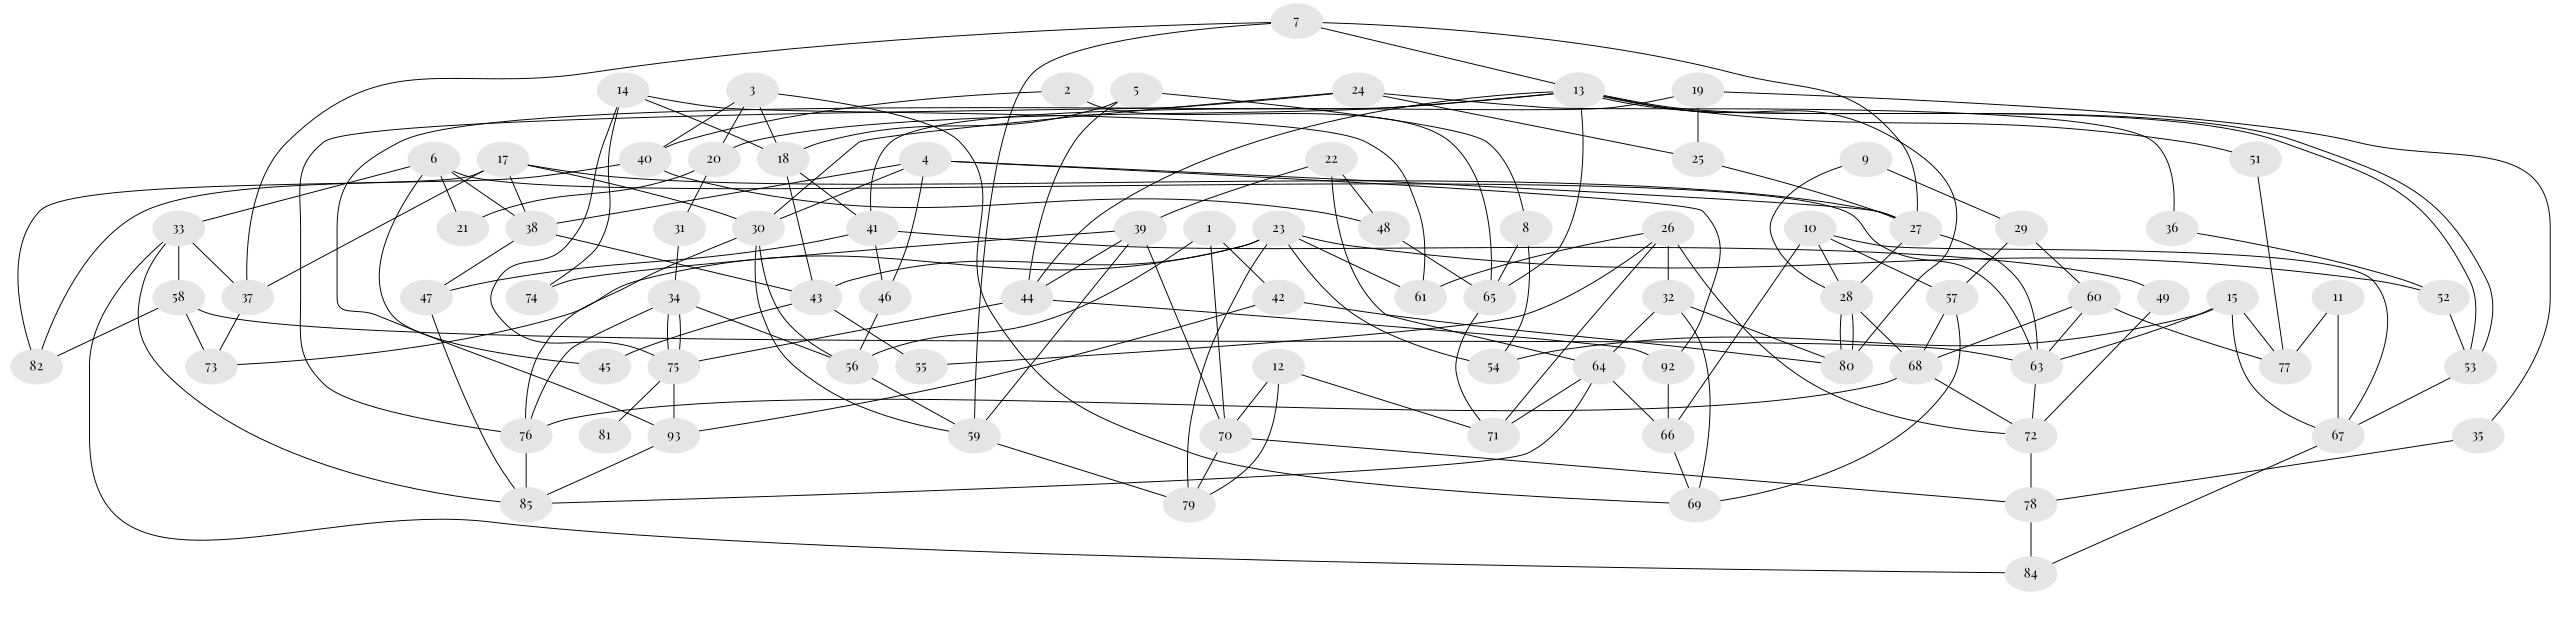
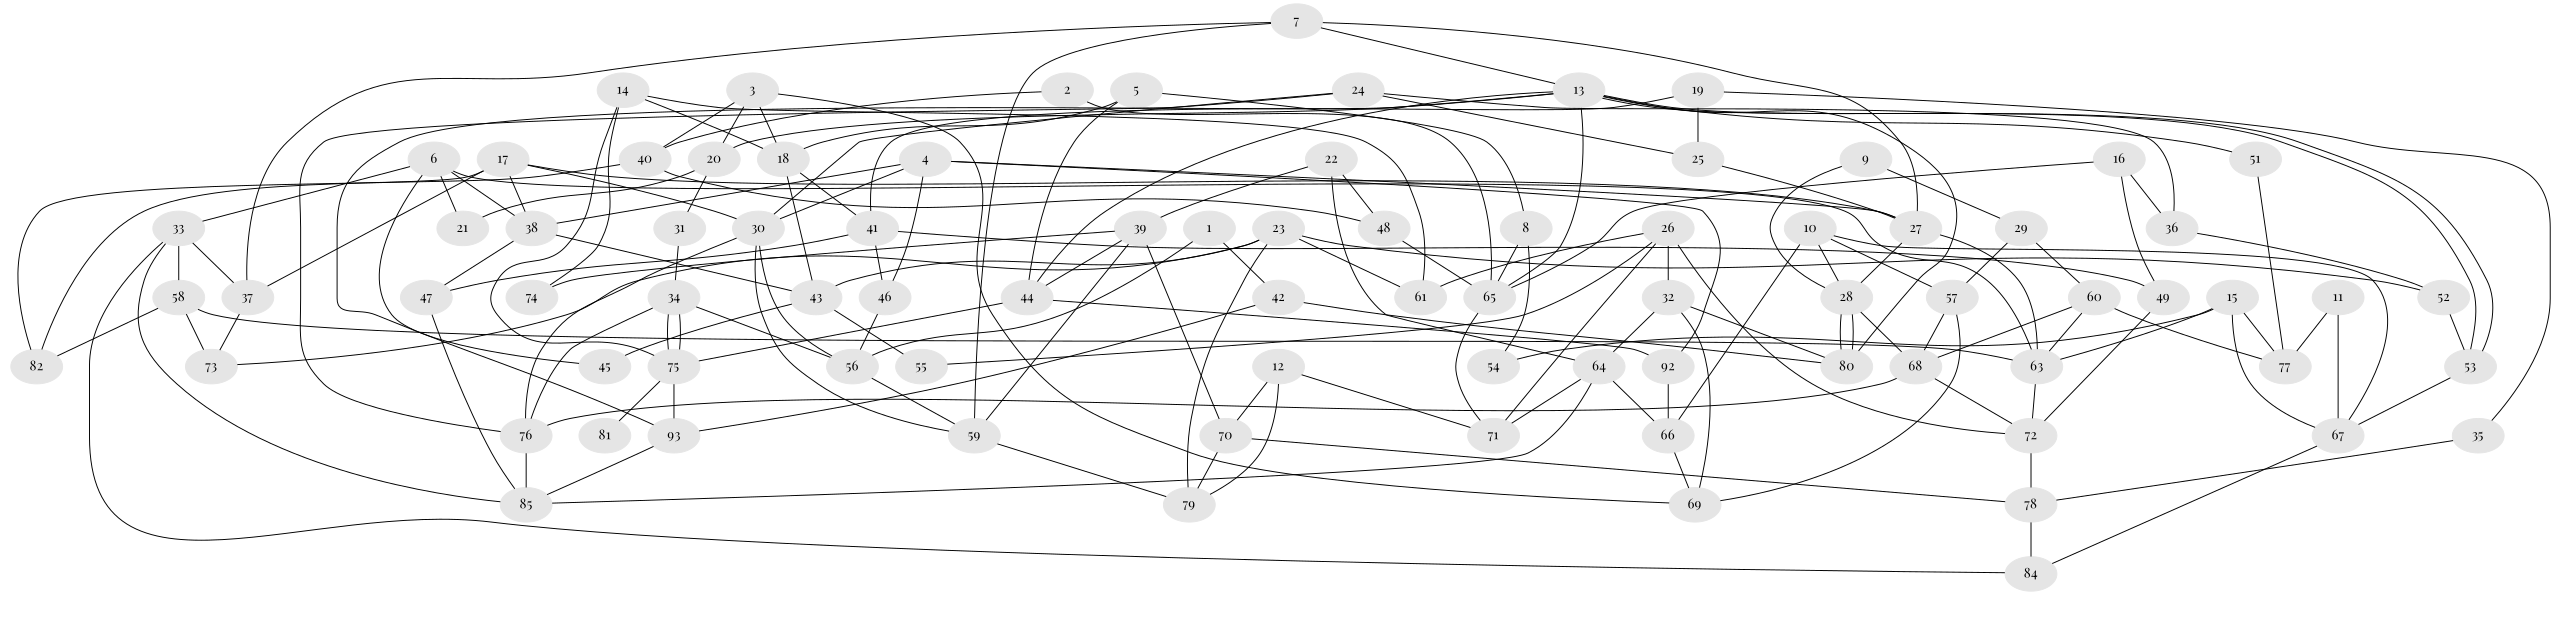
node "16": added
edge "23" -- "54": removed
edge "1" -- "70": removed
